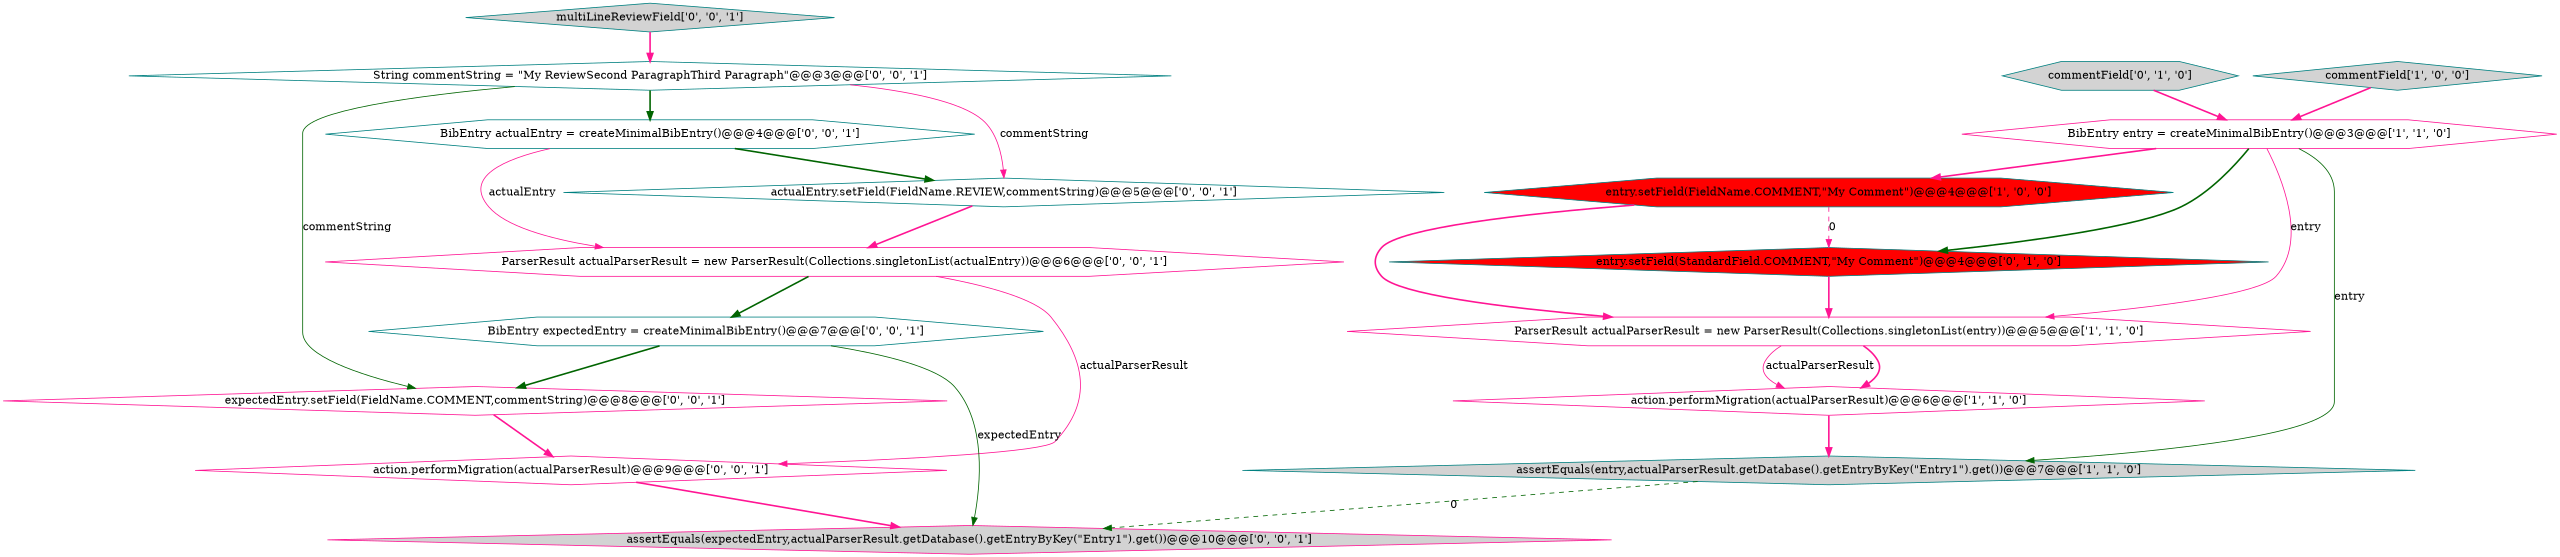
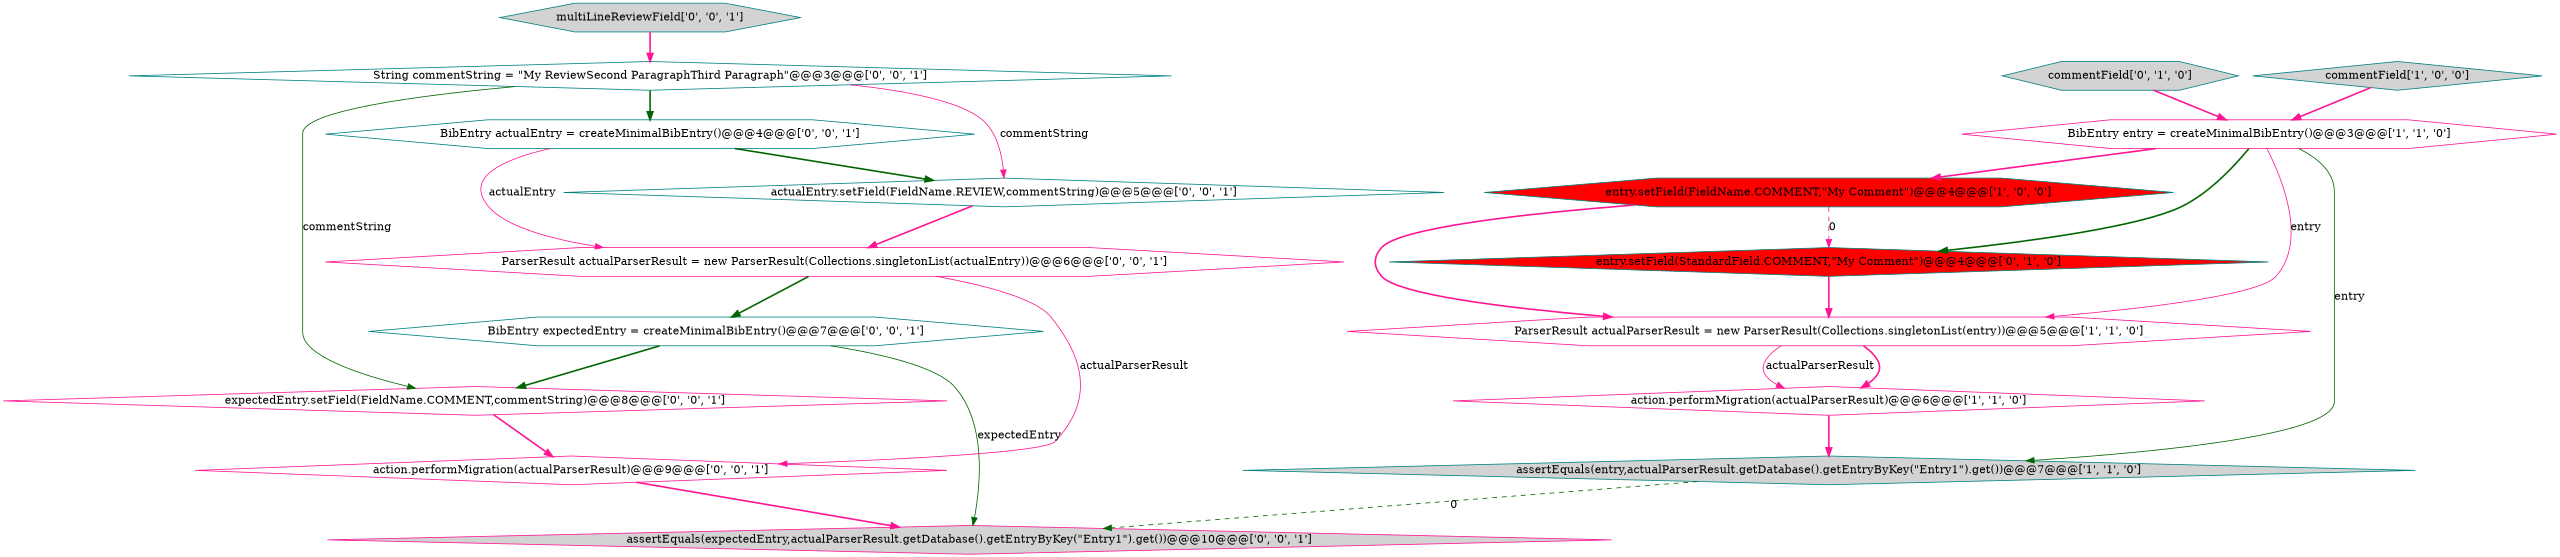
node "multiLineReviewField['0', '0', '1']": shape diamond -> hexagon
